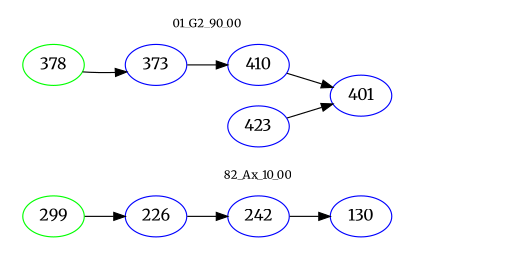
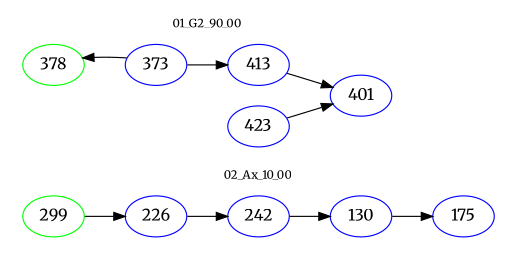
node "410": label "410" -> "413"
edge "378" -> "373": reversed
cluster "82_Ax_10_00": label "82_Ax_10_00" -> "02_Ax_10_00"
node "175": added
